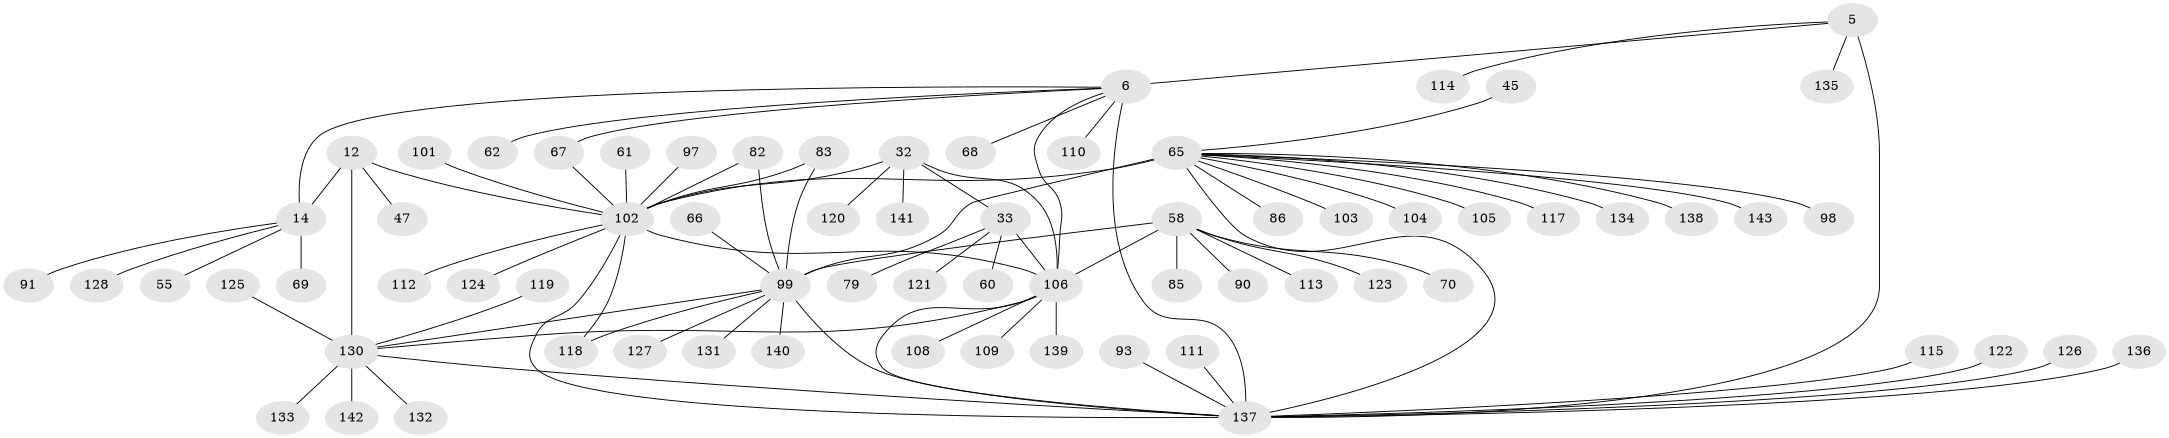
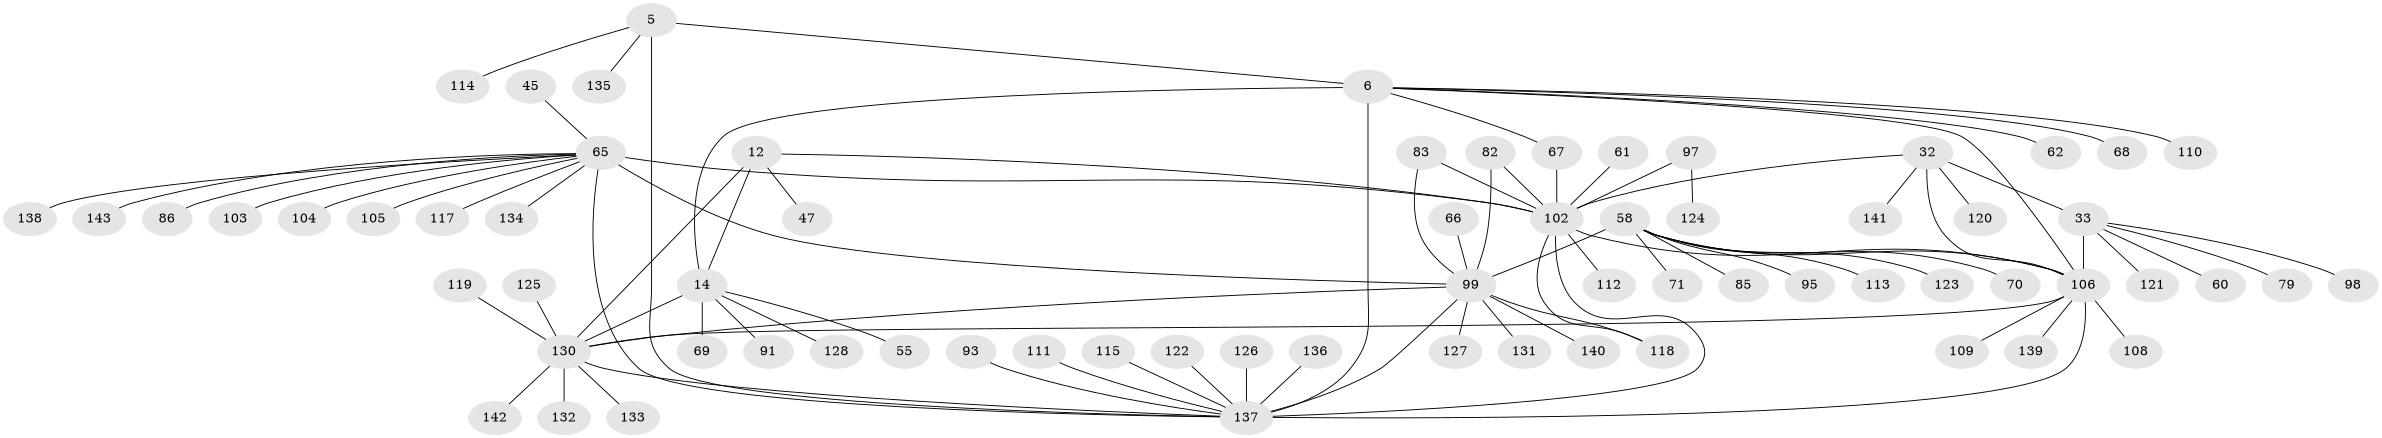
node "101": removed
edge "65" -- "98": now "33" -- "98"
edge "102" -- "124": now "97" -- "124"
node "90": label "90" -> "95"
node "71": added
edge "14" -- "130": added
